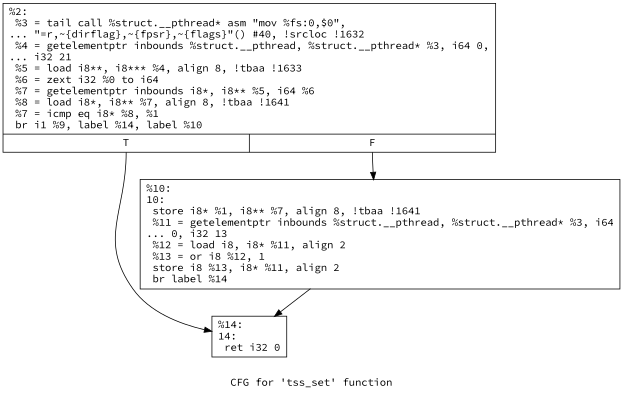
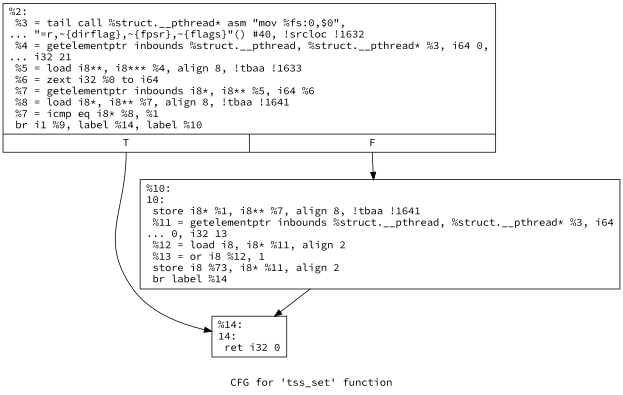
node "%10:": text "store i8 %13, i8* %11, align 2" -> "store i8 %73, i8* %11, align 2"
